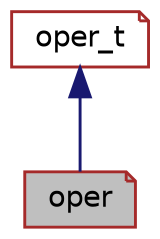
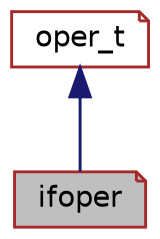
node "oper": label "oper" -> "ifoper"
